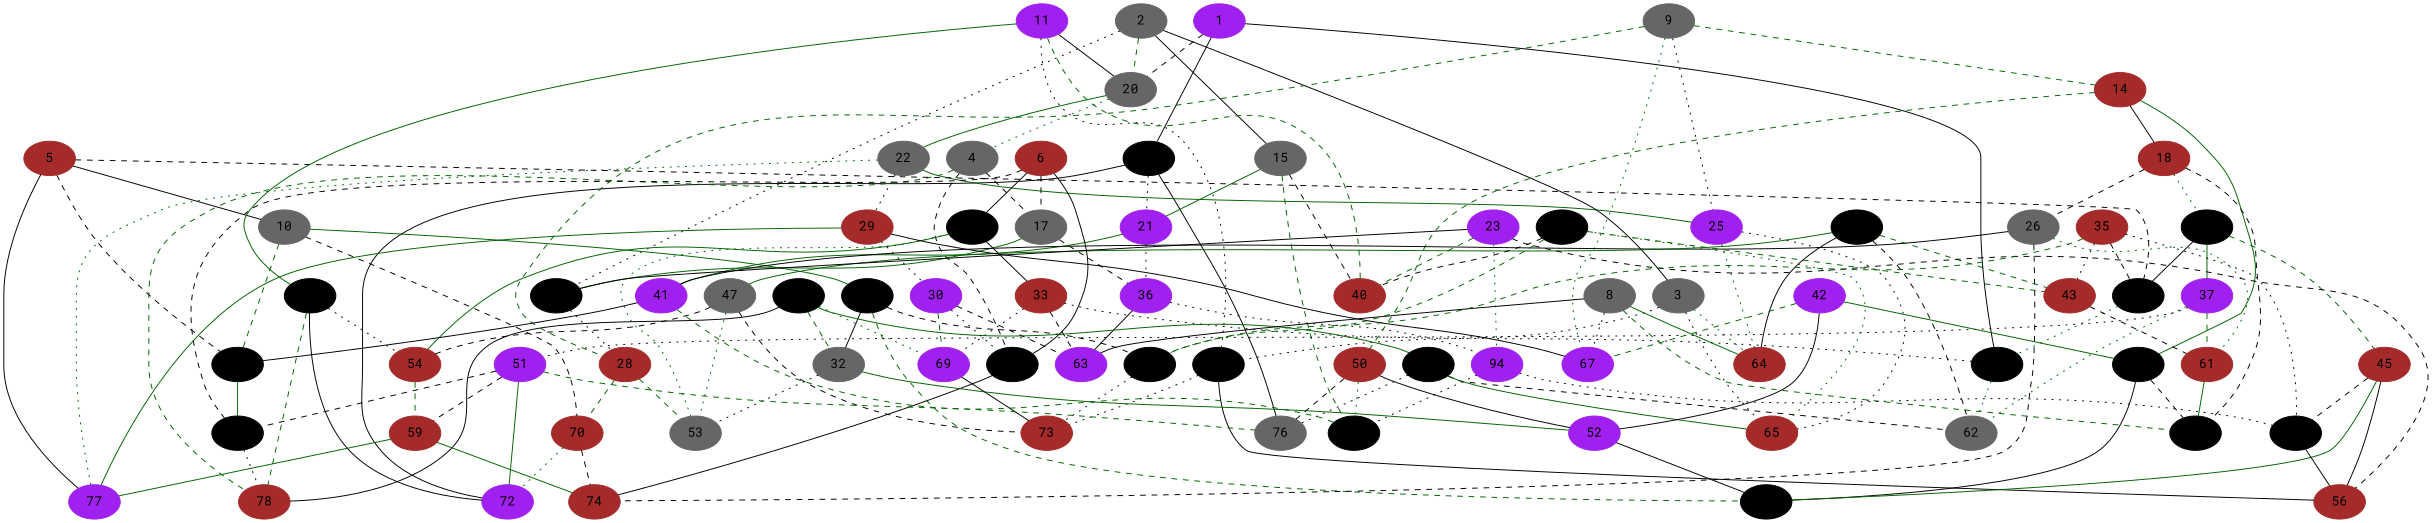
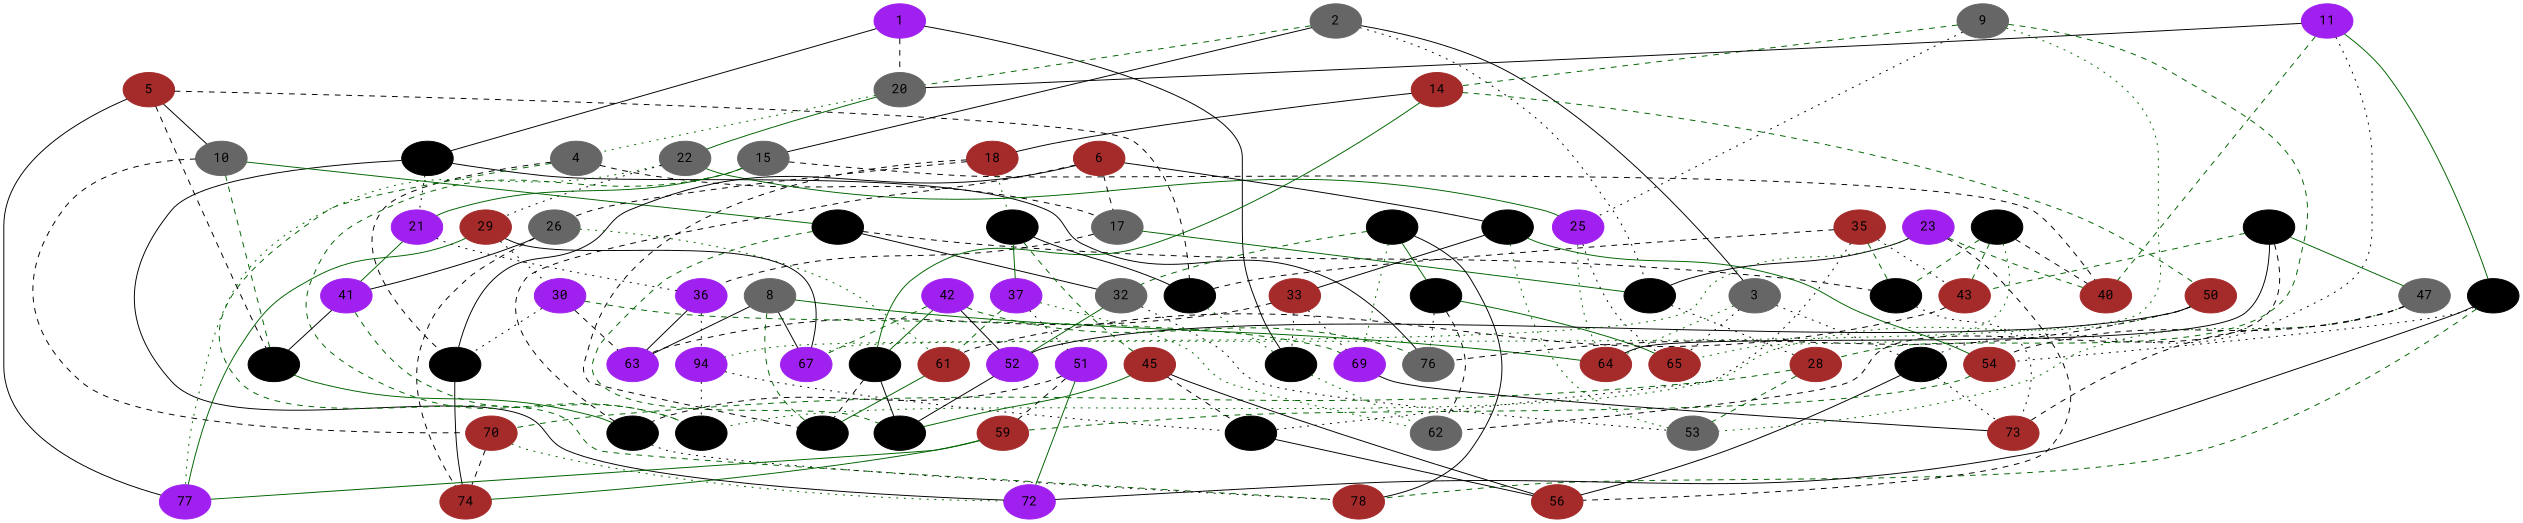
edge "8" -- "67": style dotted -> solid
edge "51" -- "76": now "42" -- "76"
